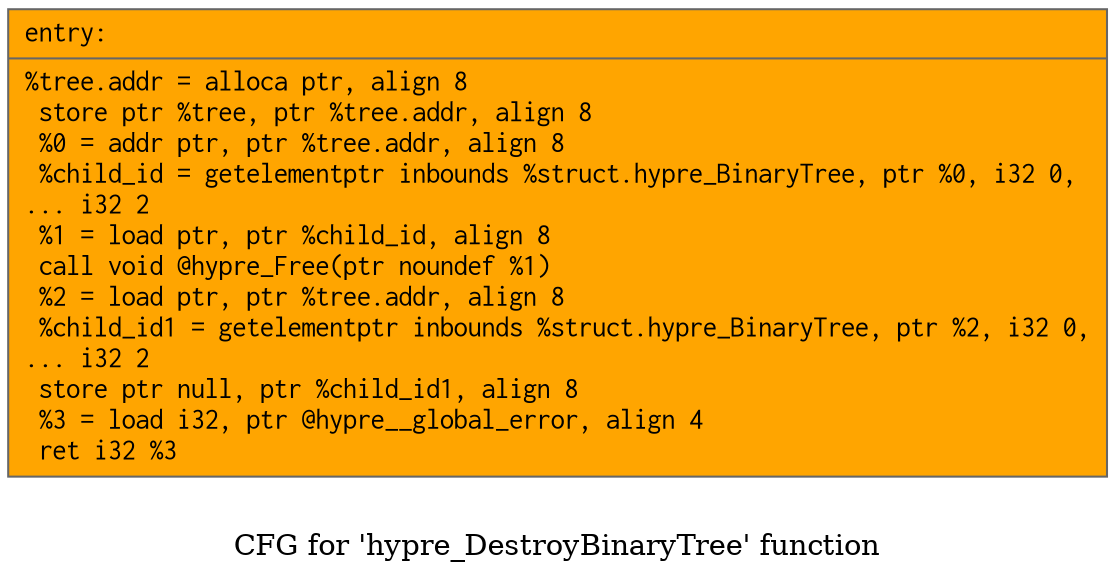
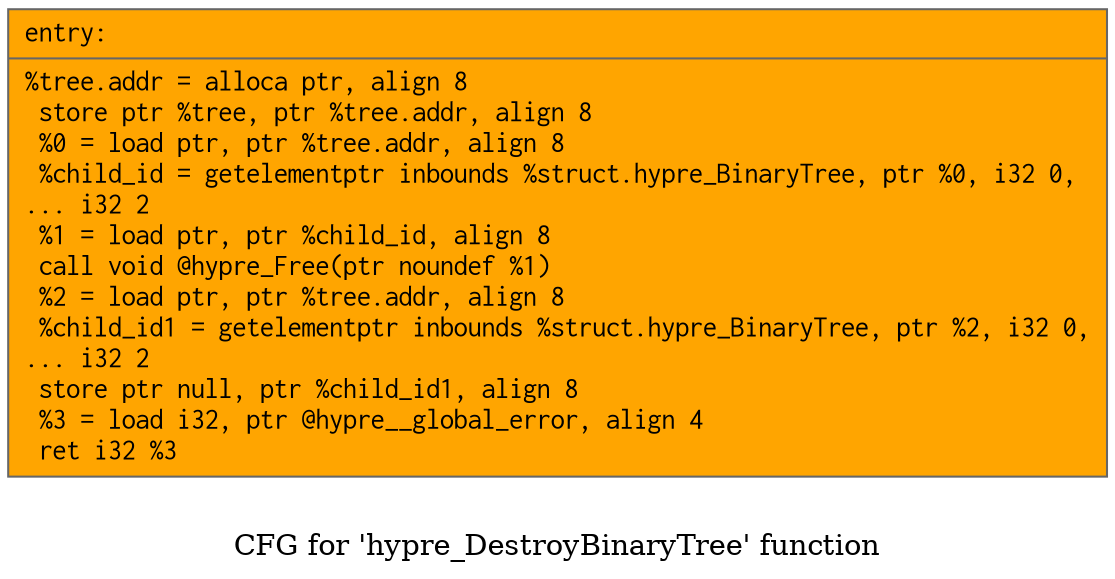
node "entry:": text "%0 = addr ptr, ptr %tree.addr, align 8" -> "%0 = load ptr, ptr %tree.addr, align 8"
